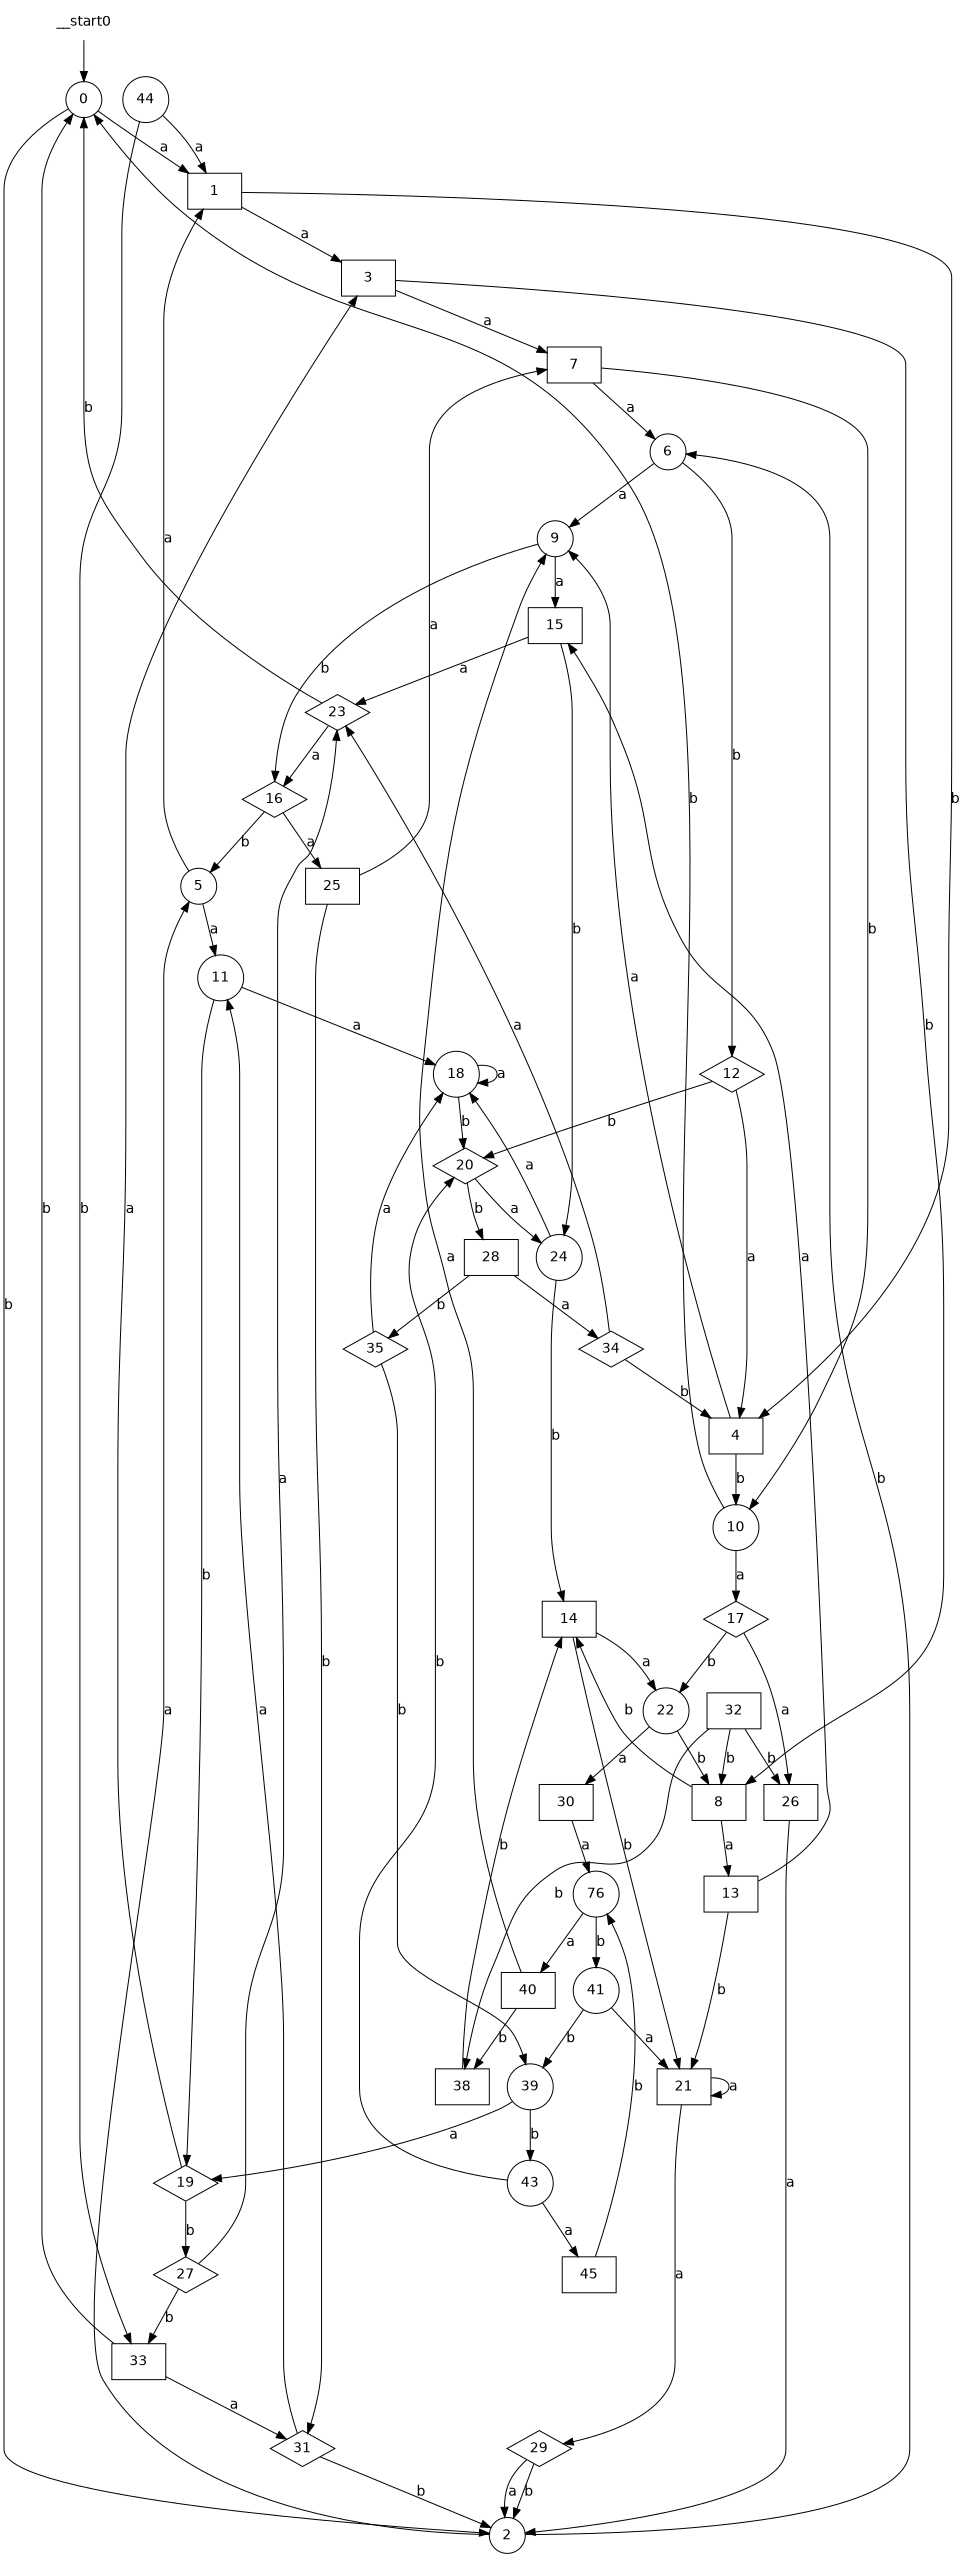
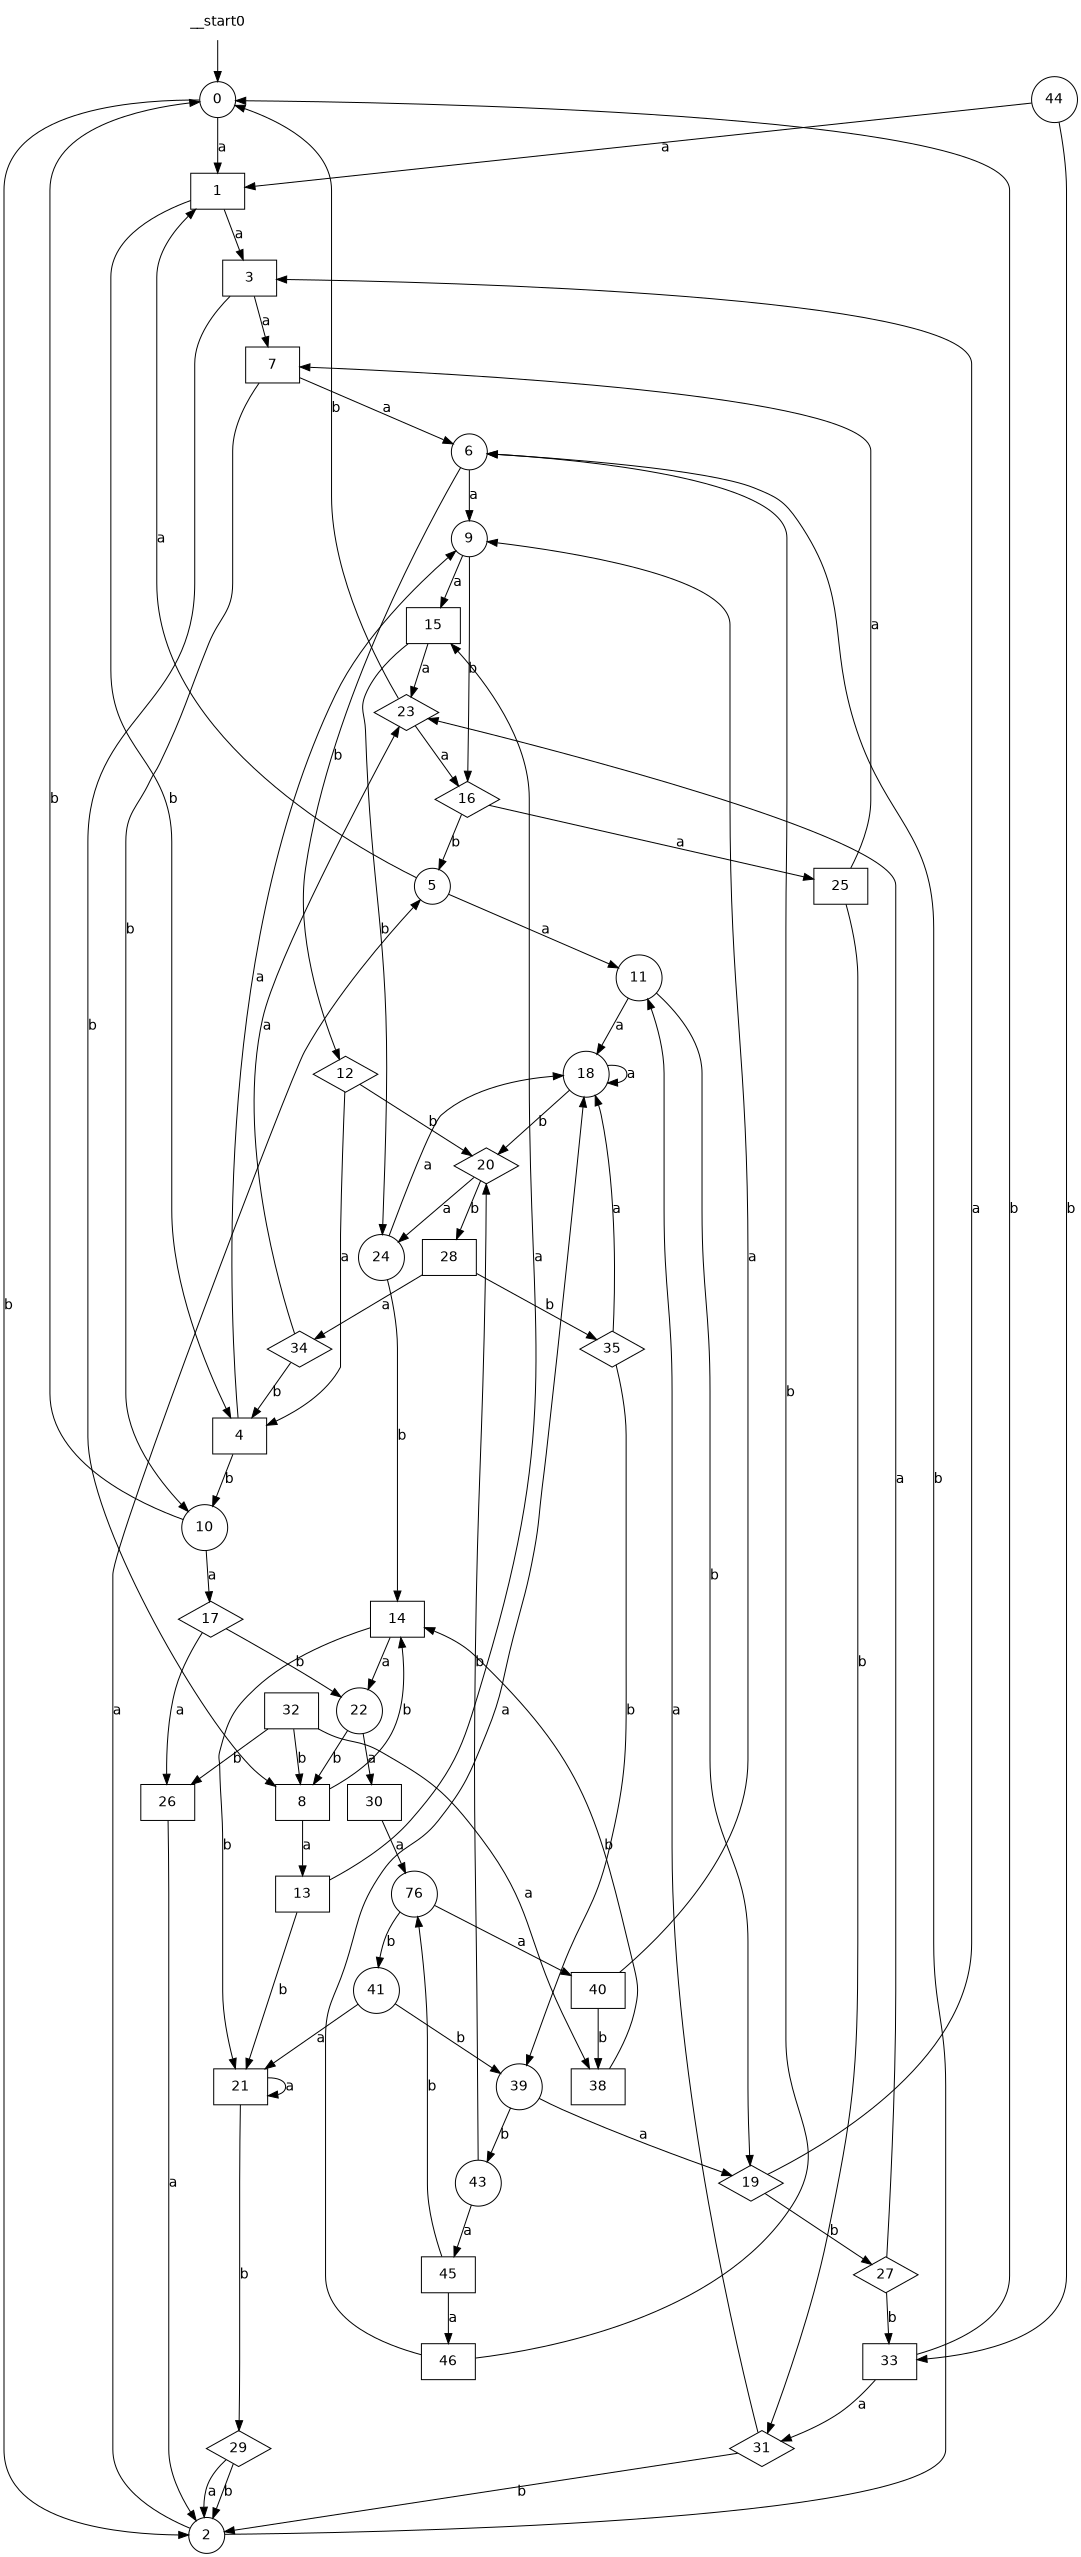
edge "32" -> "38": label "b" -> "a"
edge "21" -> "29": label "a" -> "b"
node "46": added
